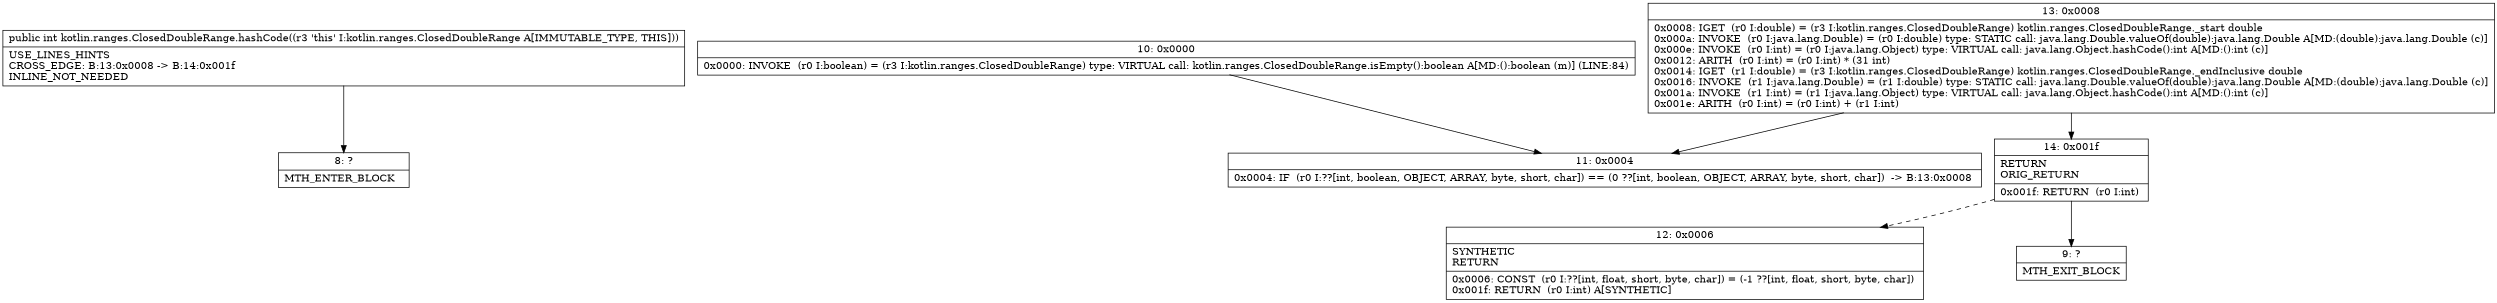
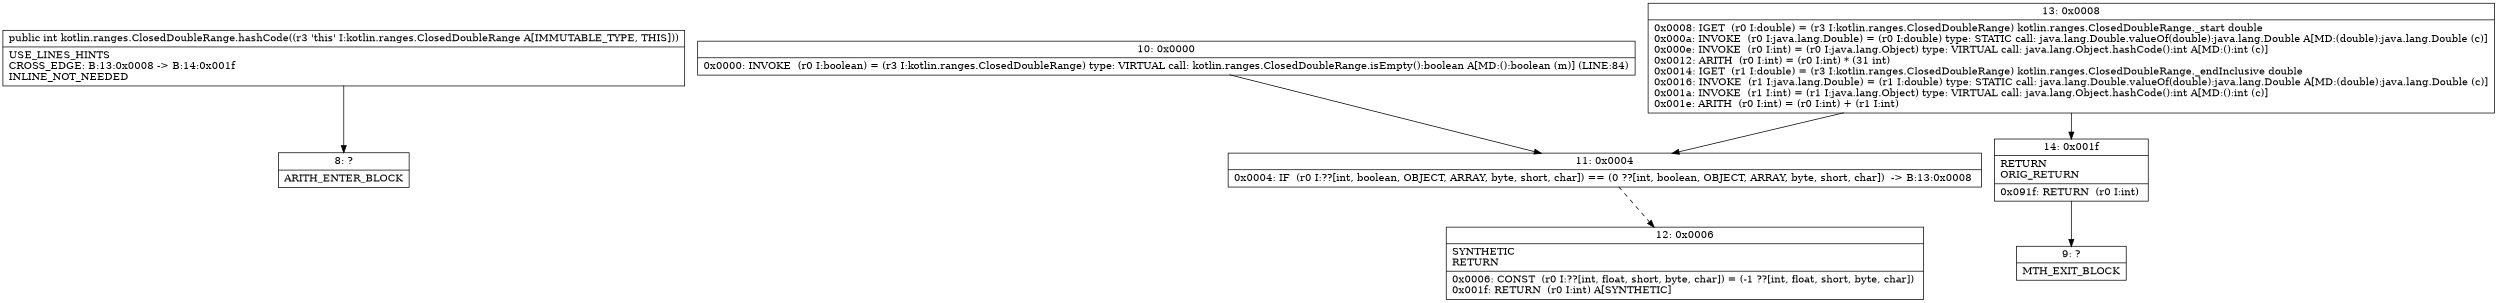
node "8: ?": text "MTH_ENTER_BLOCK" -> "ARITH_ENTER_BLOCK"
node "14: 0x001f": text "0x001f: RETURN  (r0 I:int)" -> "0x091f: RETURN  (r0 I:int)"
edge "14: 0x001f" -> "12: 0x0006": now "11: 0x0004" -> "12: 0x0006"
